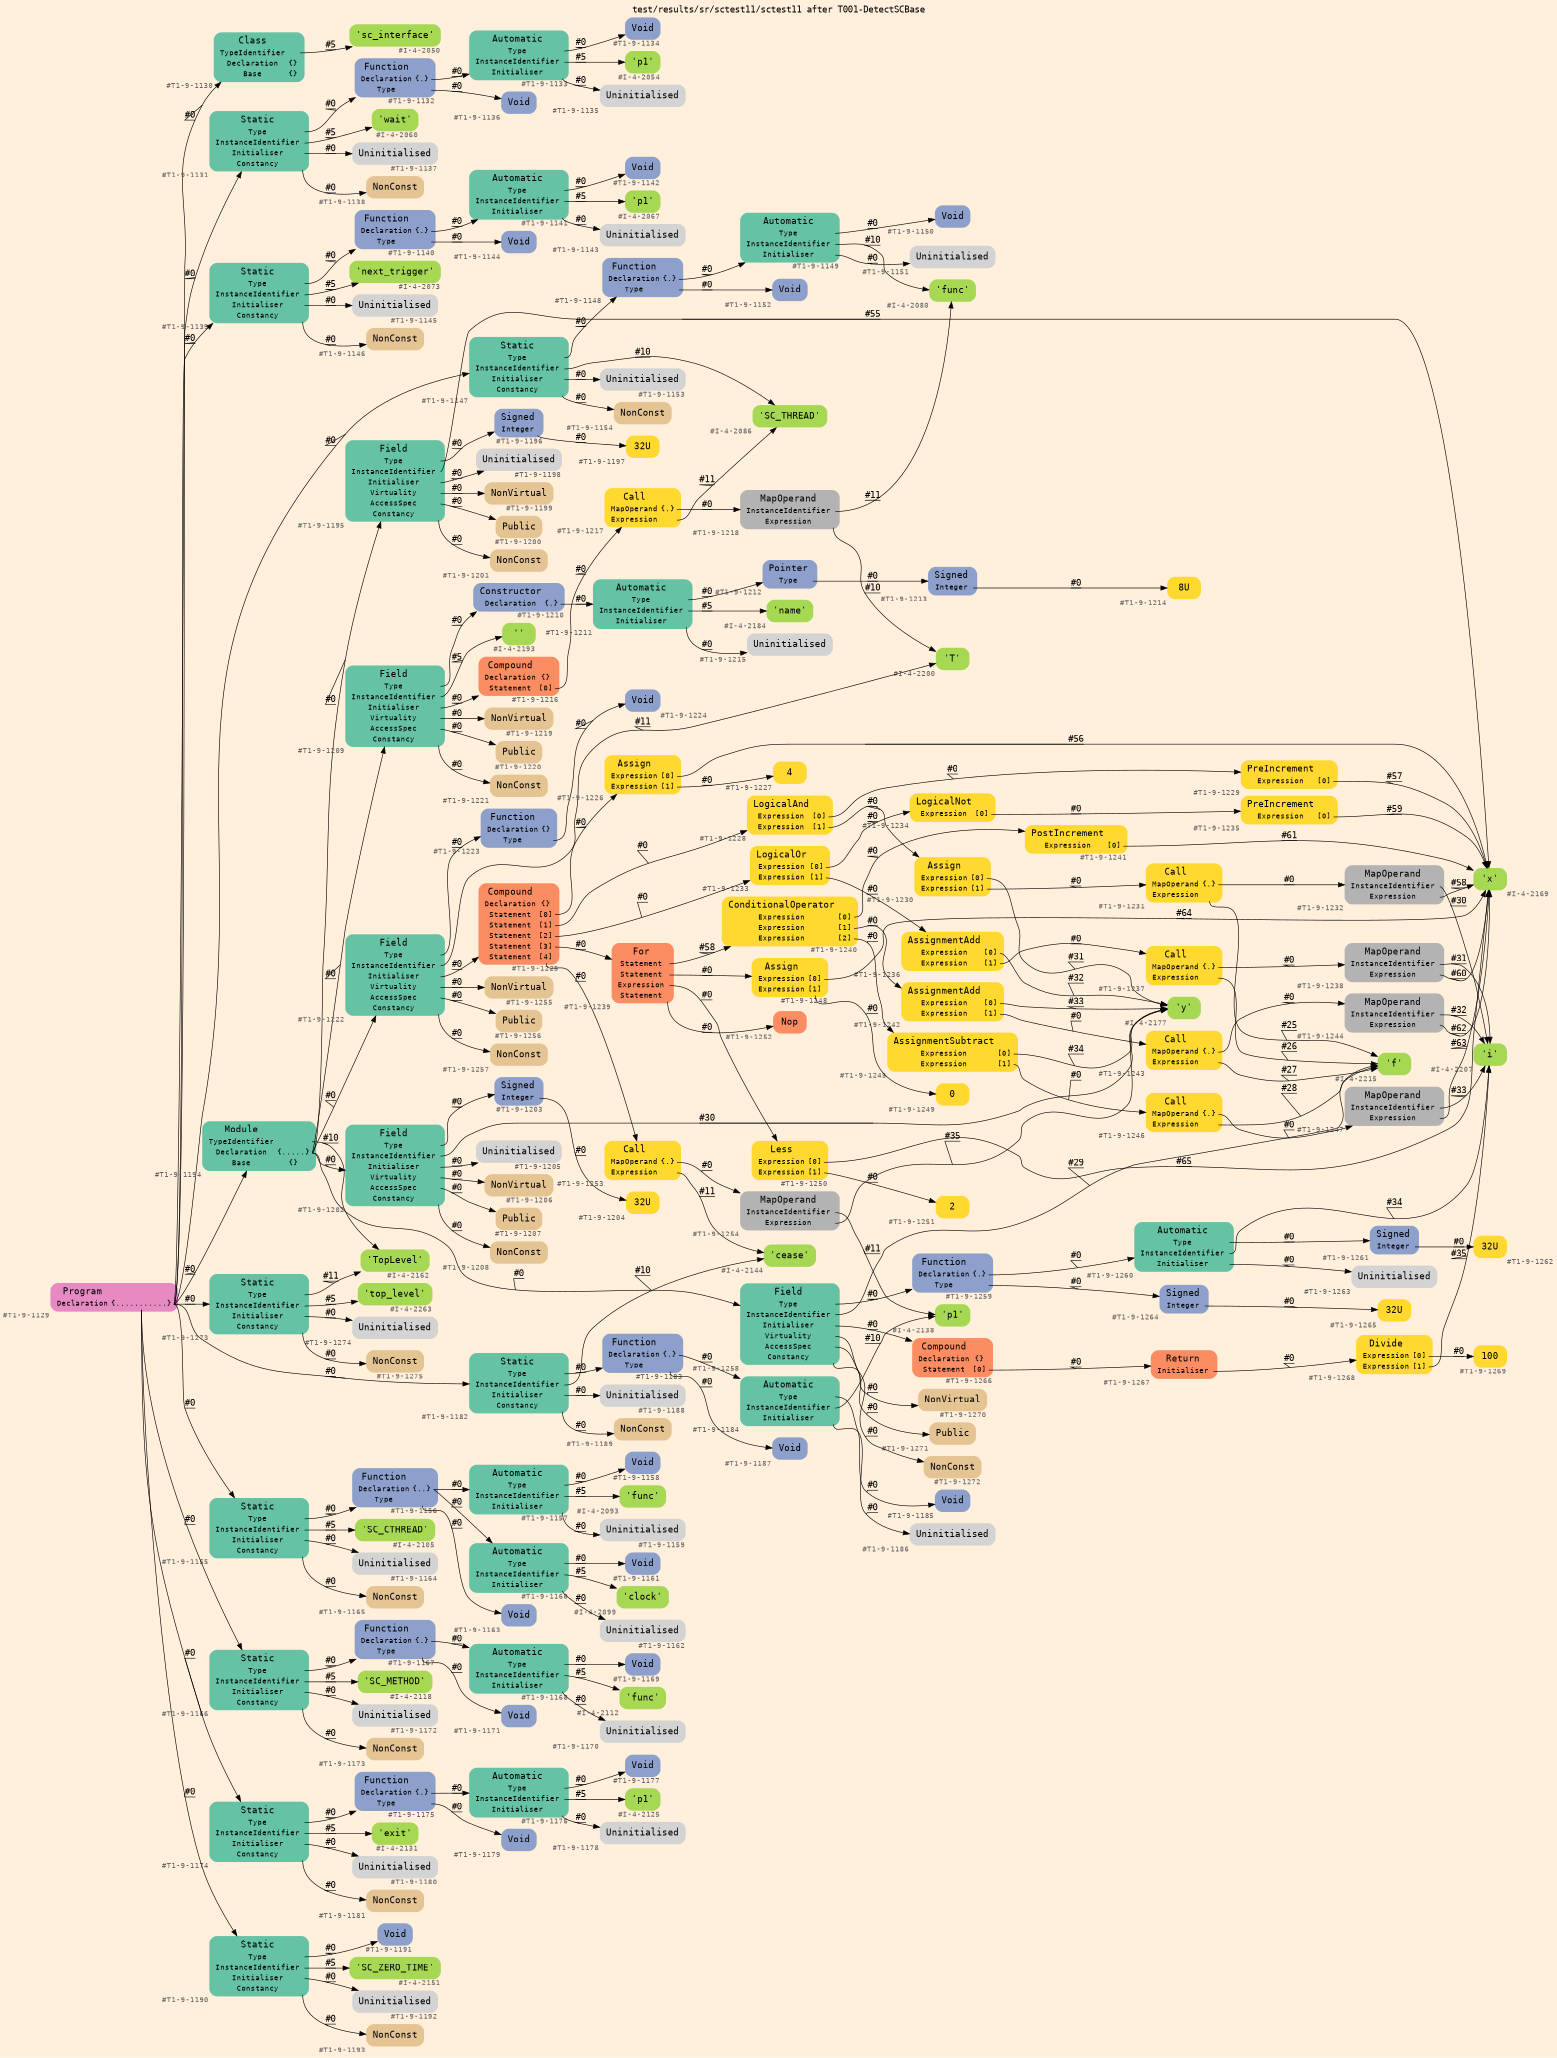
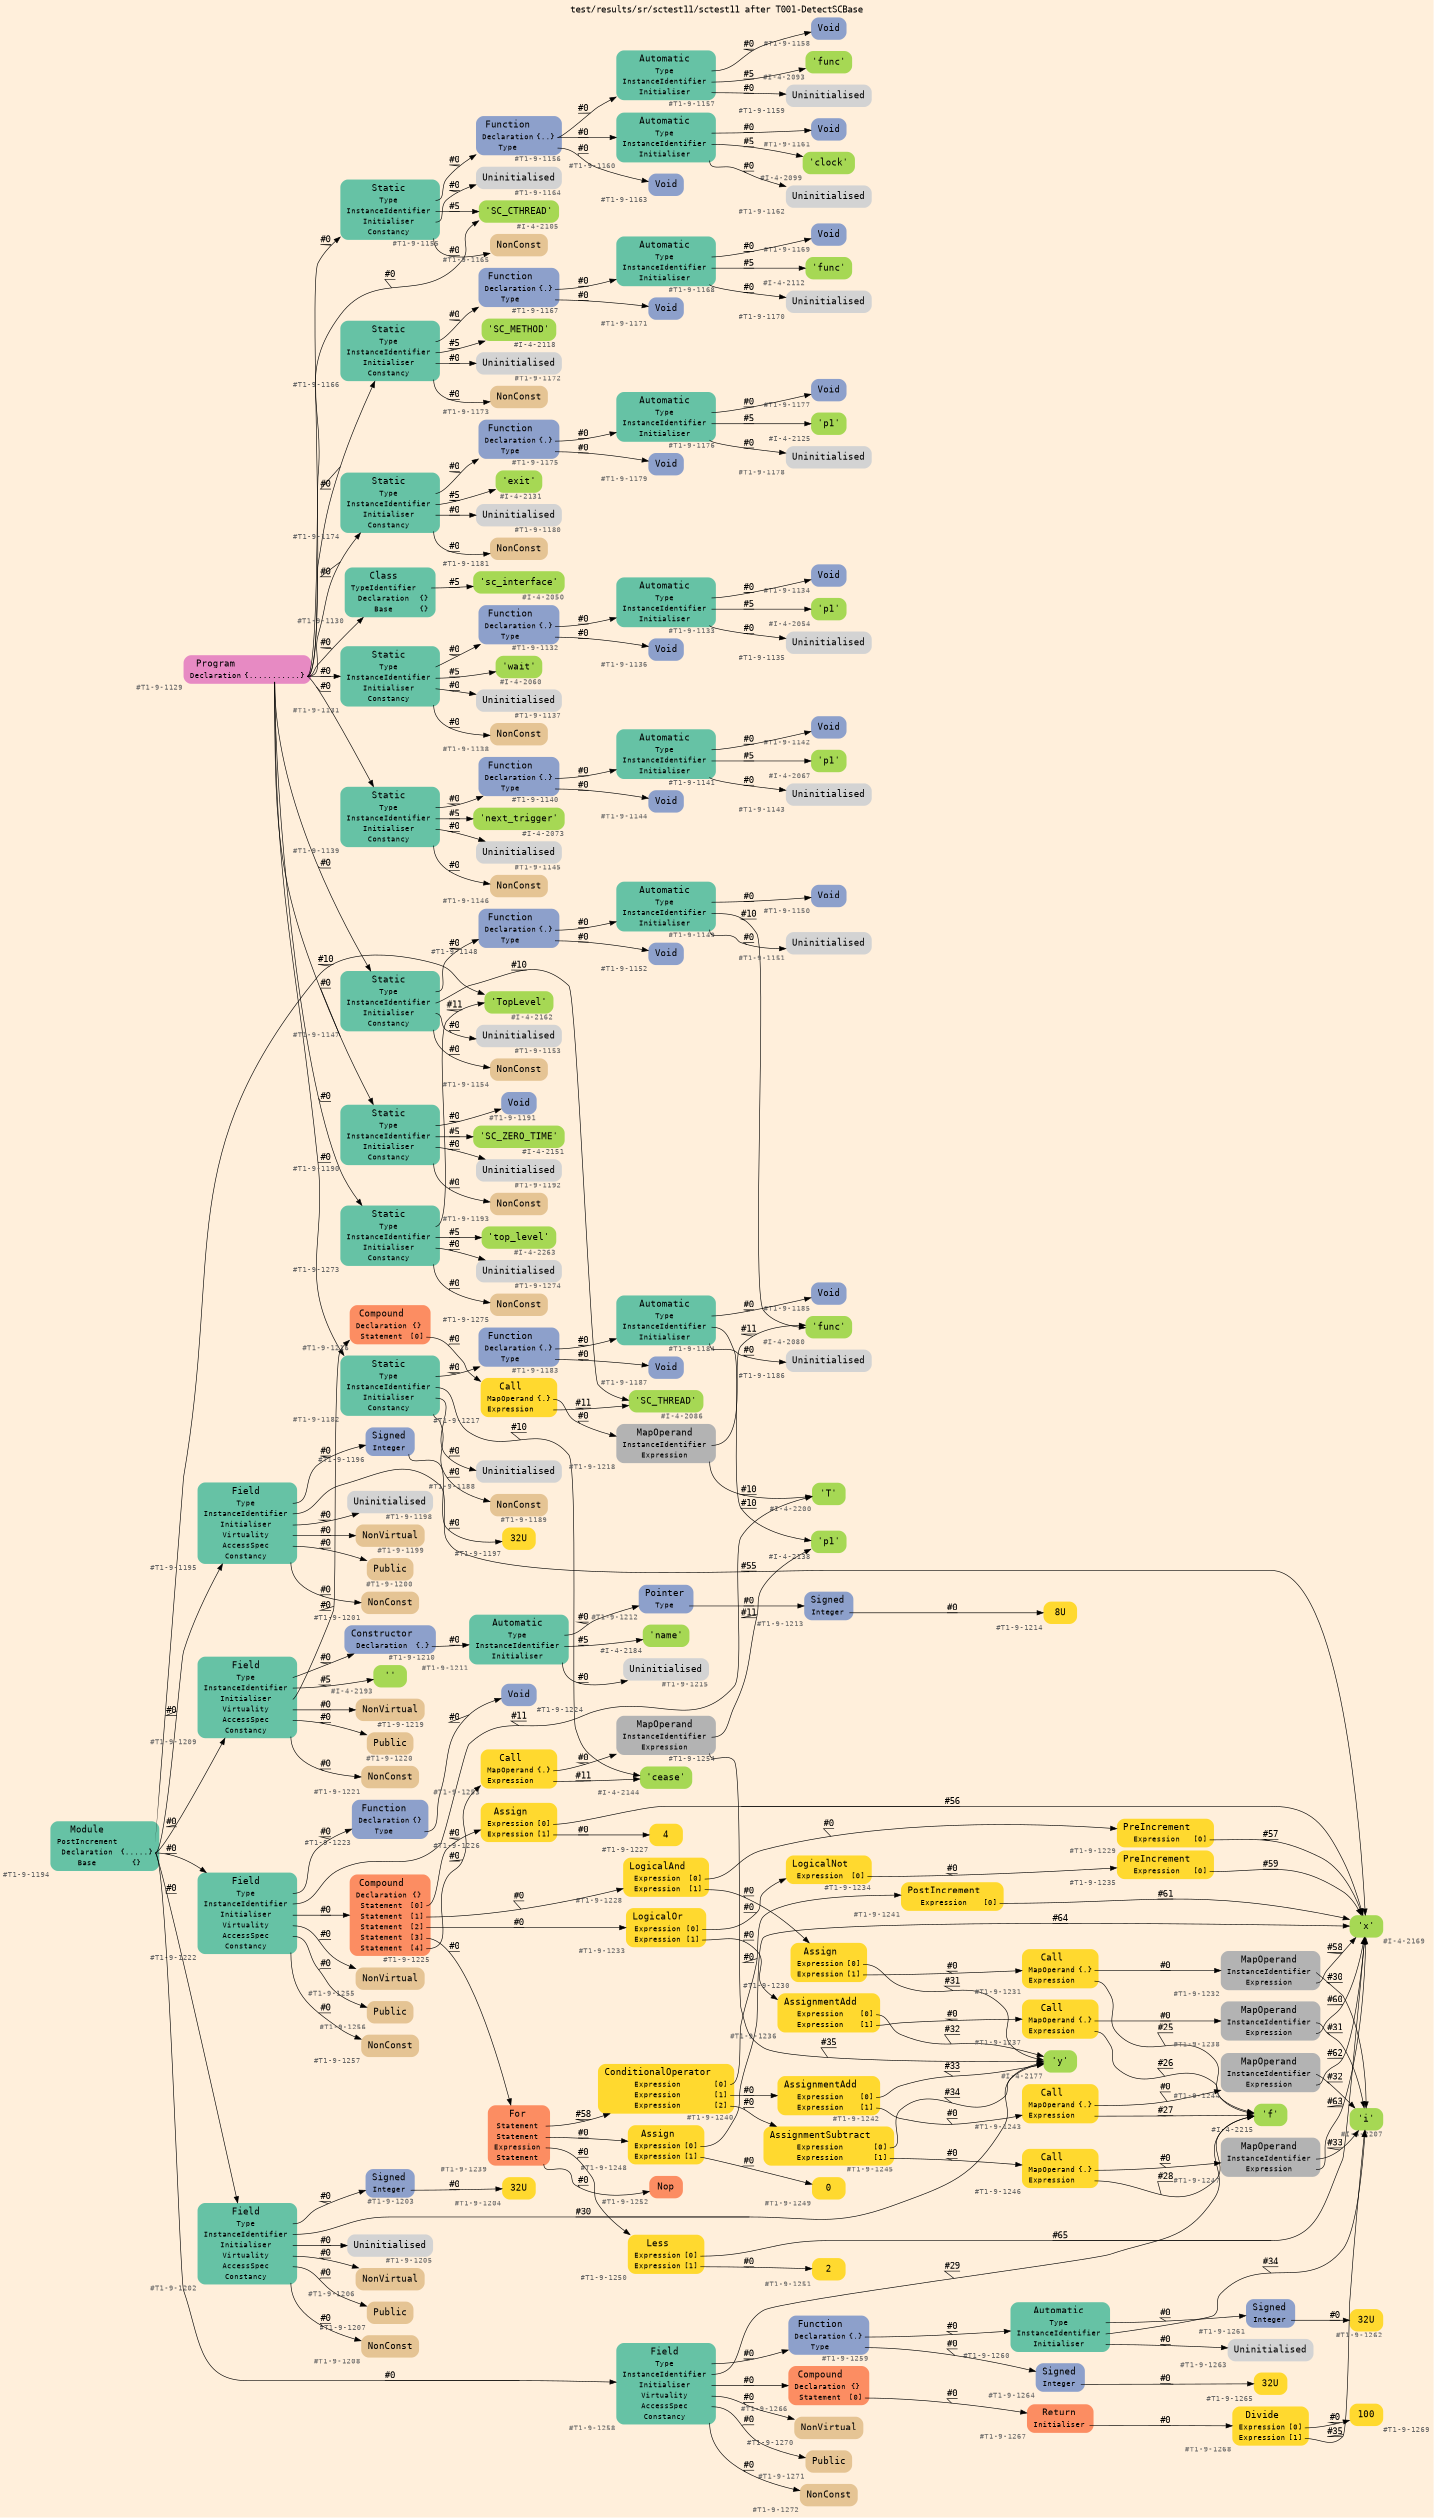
node "Module": text "TypeIdentifier" -> "PostIncrement"
edge "Program" -> "Module": now "Program" -> "'SC_CTHREAD'"
